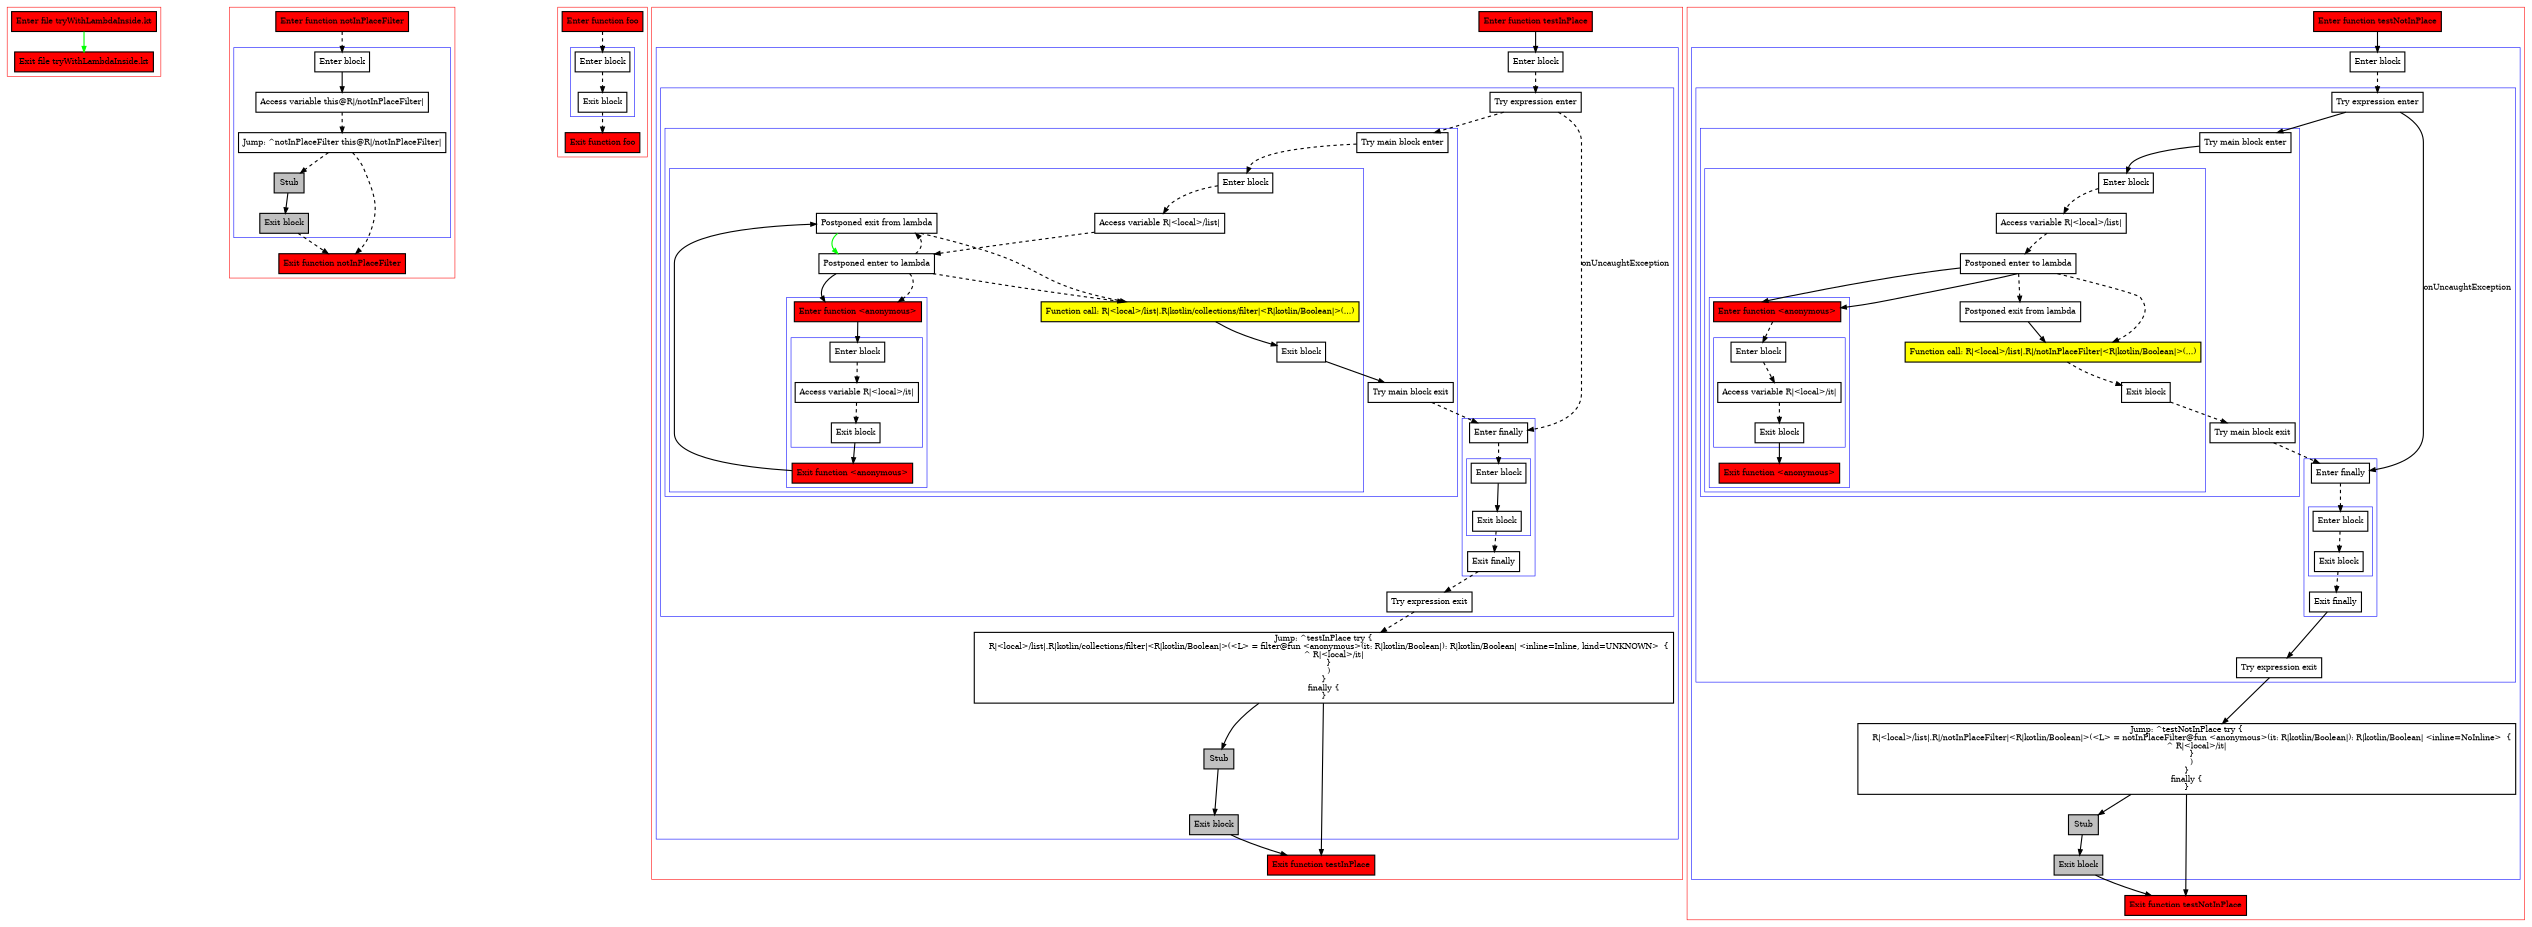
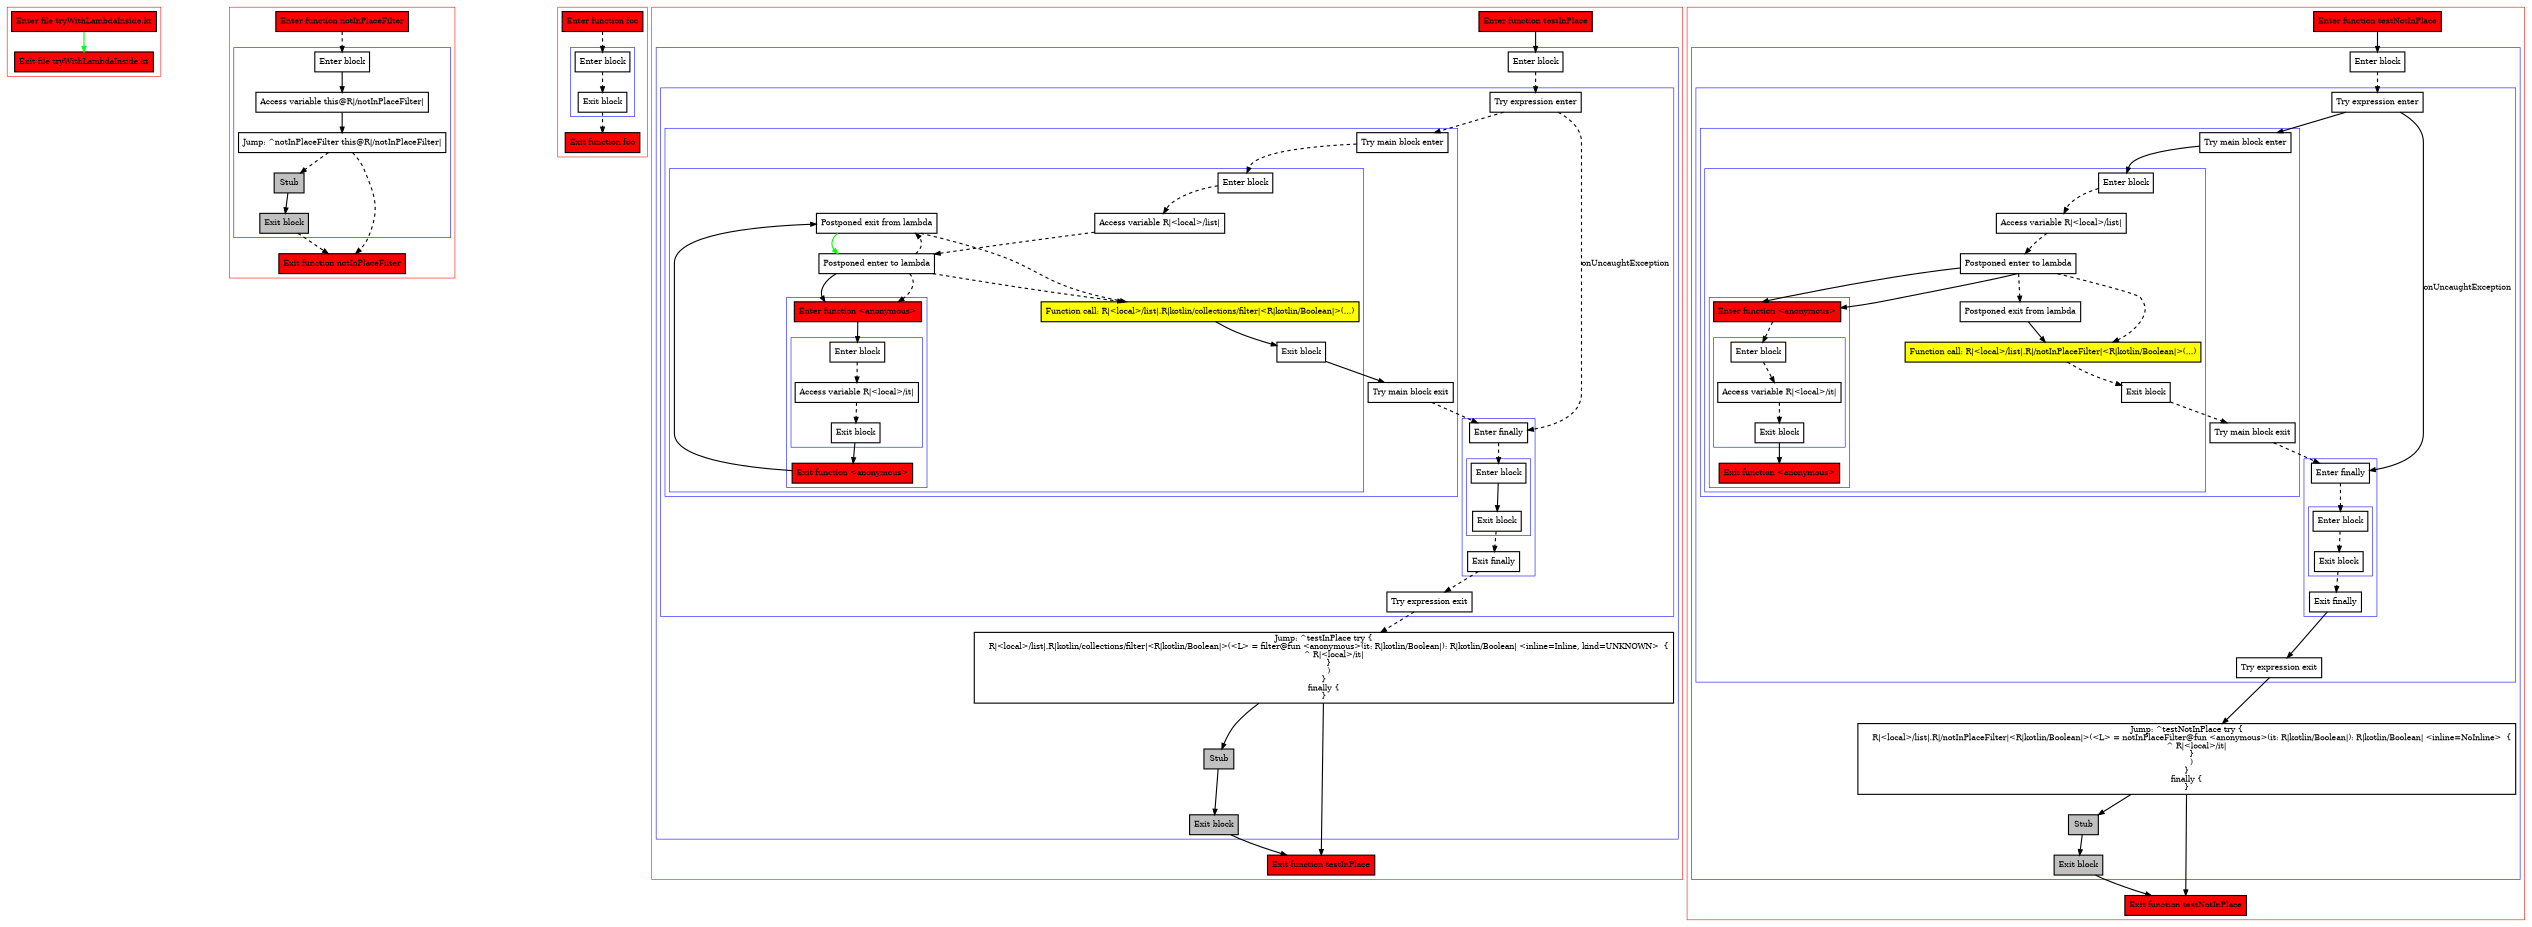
edge "Access variable this@R|/notInPlaceFilter|" -> "Jump: ^notInPlaceFilter this@R|/notInPlaceFilter|": style dashed -> solid
